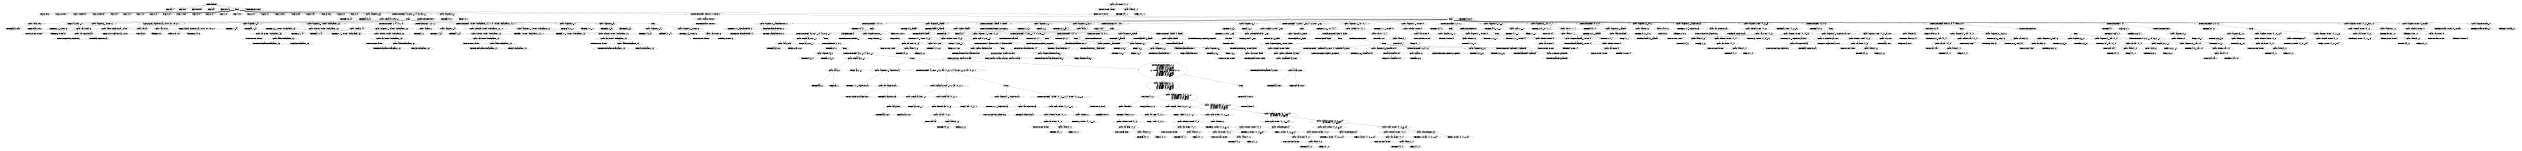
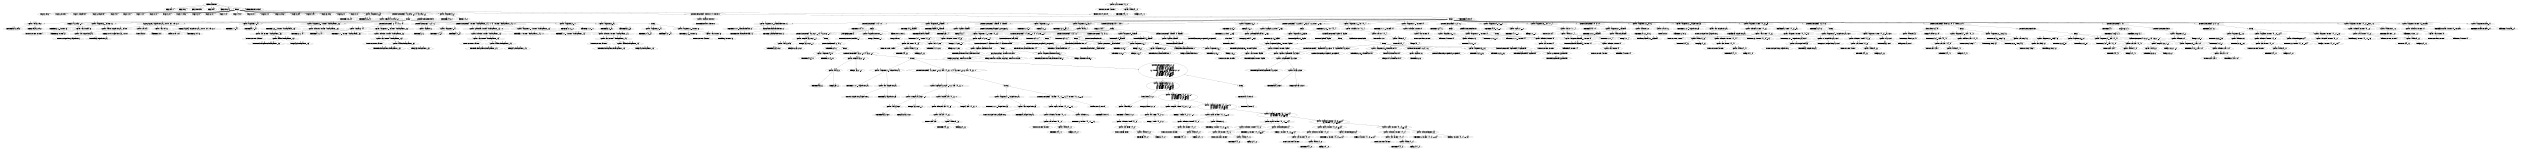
node "(IDENTIFIER,v20,v20 = (int *)(v17 + 4))": removed
